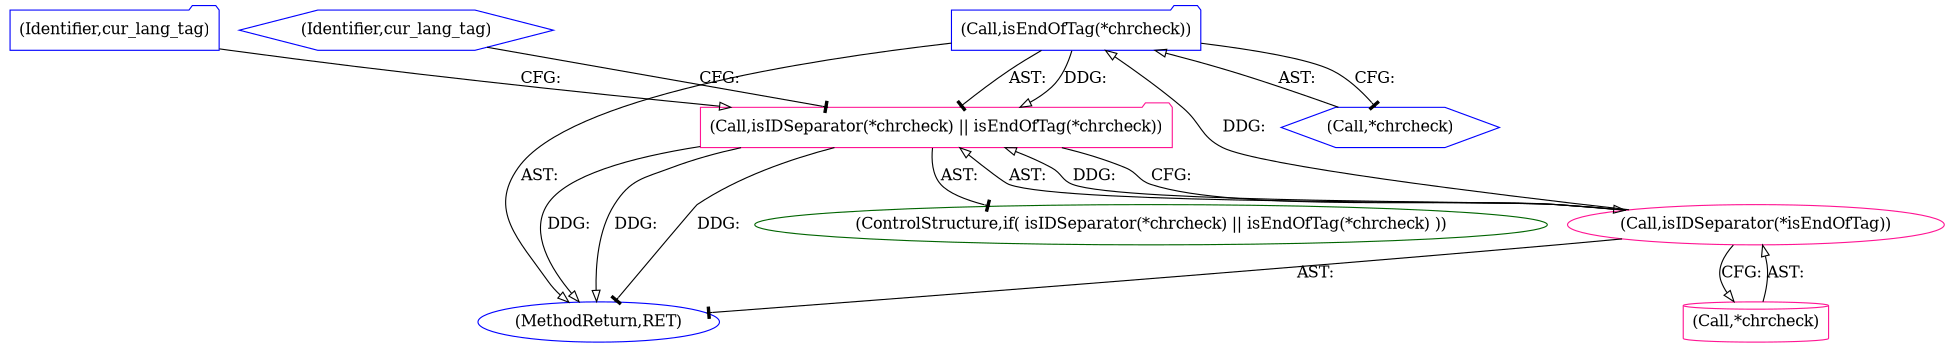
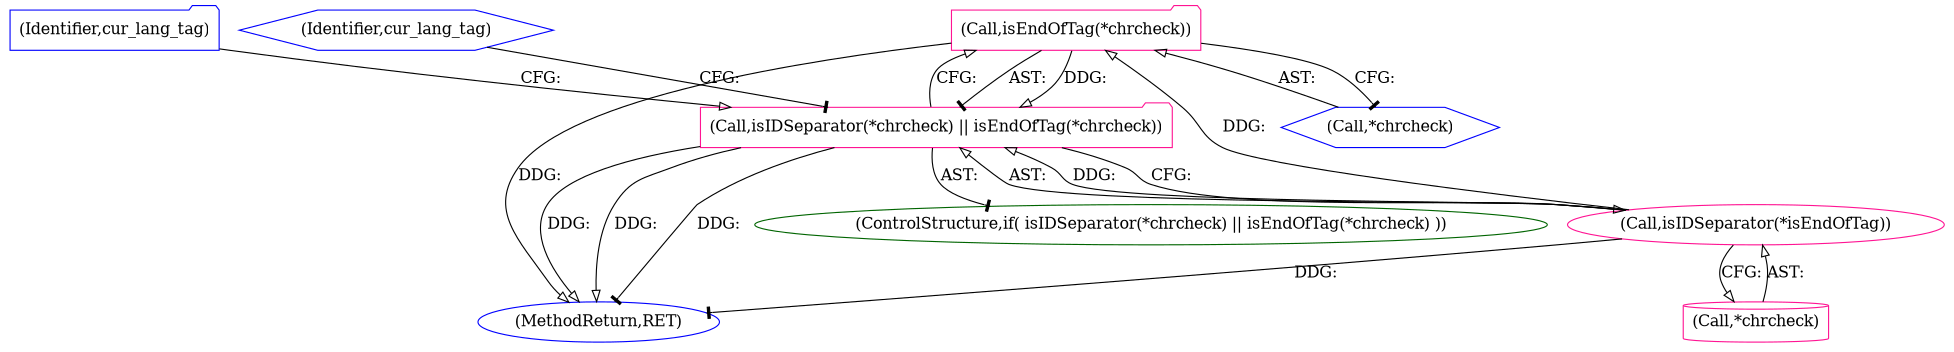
node "(Call,isEndOfTag(*chrcheck))": color blue -> deeppink
edge "(Call,isIDSeparator(*chrcheck) || isEndOfTag(*chrcheck))" -> "(Call,isEndOfTag(*chrcheck))": added, label "CFG:"
edge "(Call,isEndOfTag(*chrcheck))" -> "(MethodReturn,RET)": label "AST: " -> "DDG: "
edge "(Call,isIDSeparator(*isEndOfTag))" -> "(MethodReturn,RET)": label "AST: " -> "DDG: "
